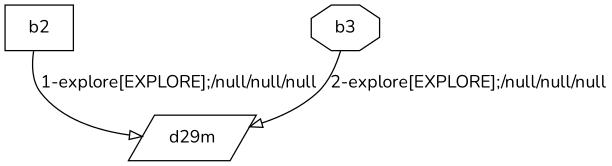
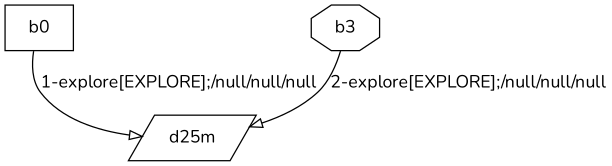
node "b2": label "b2" -> "b0"
node "d29m": label "d29m" -> "d25m"
